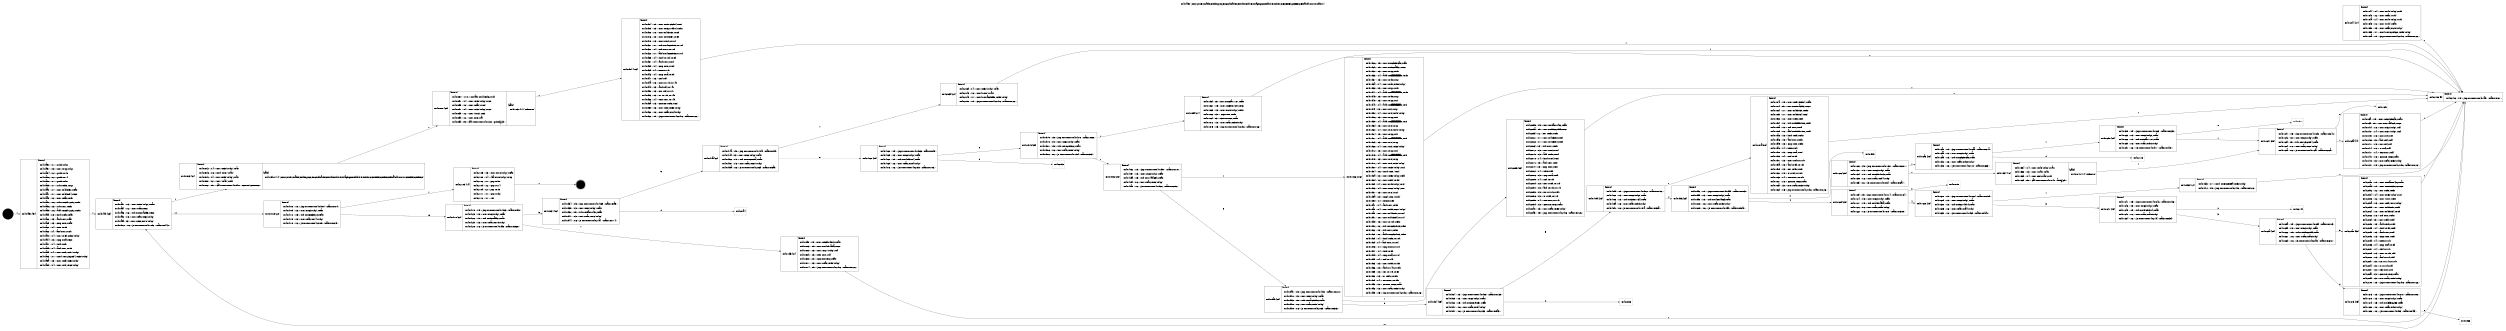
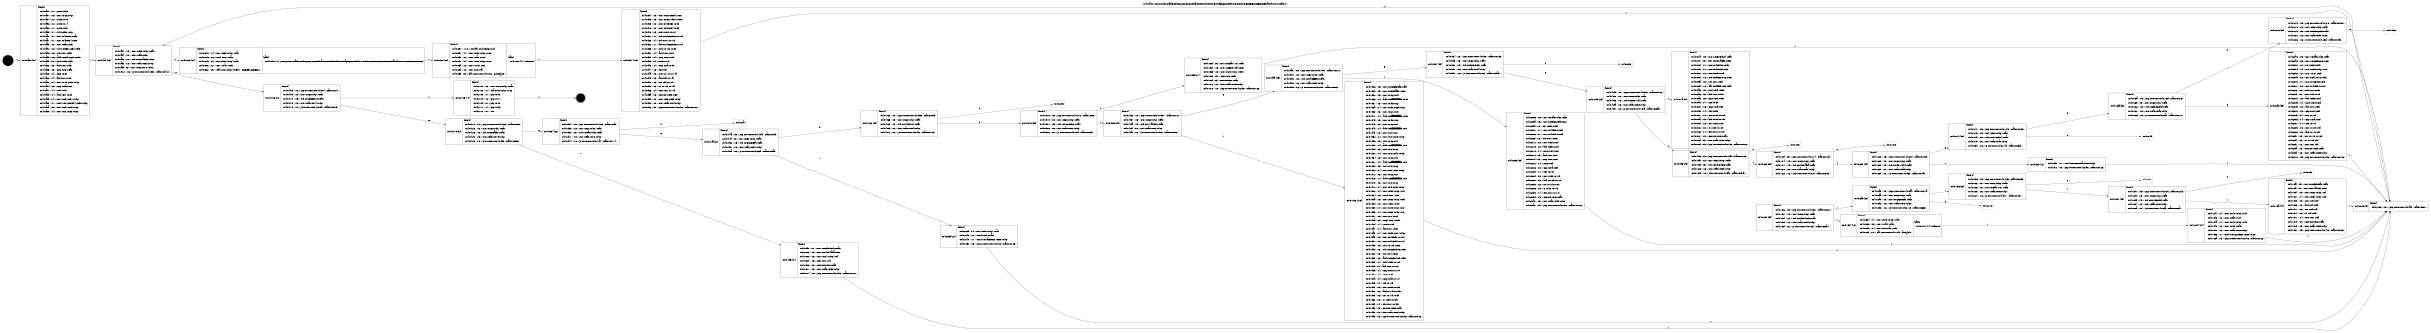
edge "0x401e7a [88]" -> "0x4021b6 [5]": removed, label "1"
edge "0x401e34 [16]" -> "0x401cd7 [25]": now "0x401e34 [16]" -> "0x401e44 [27]"
